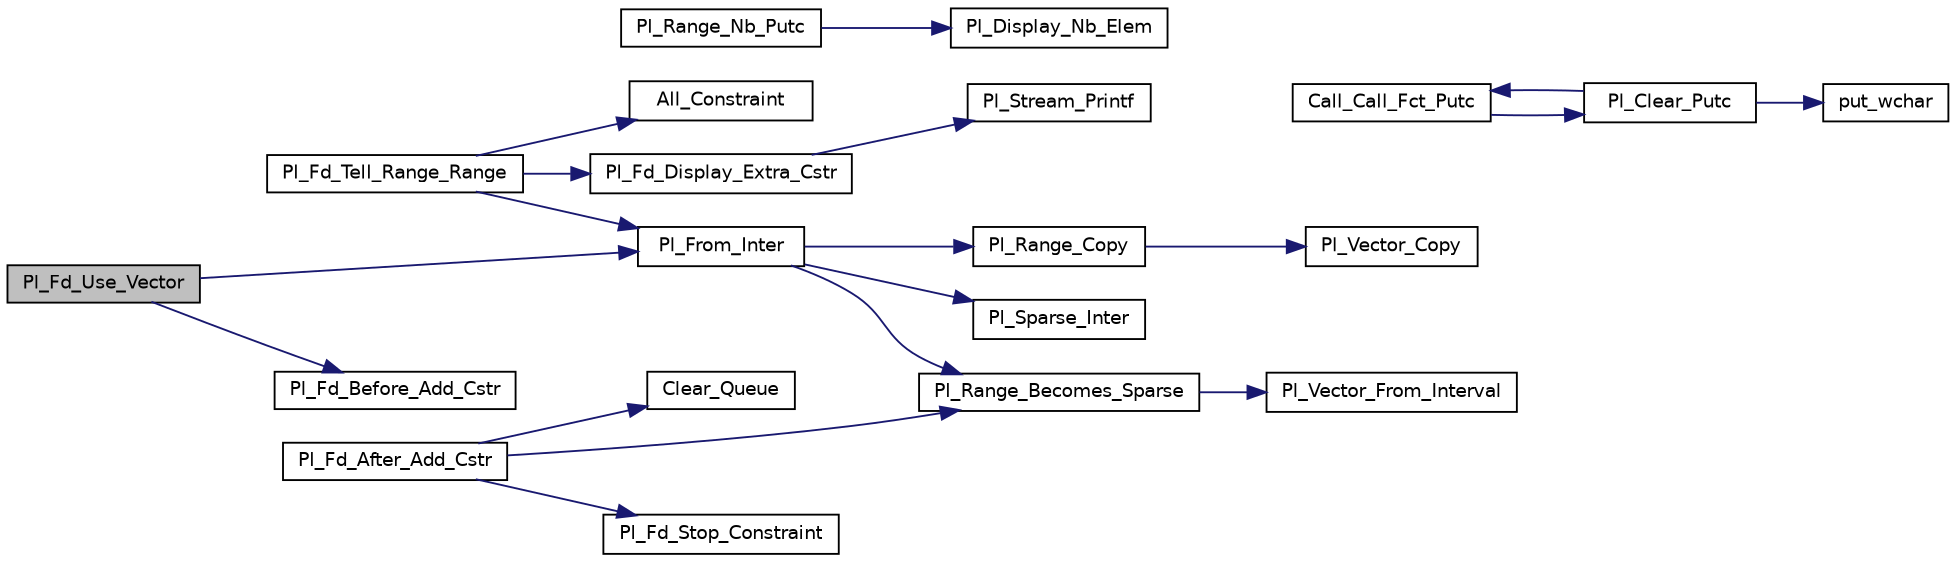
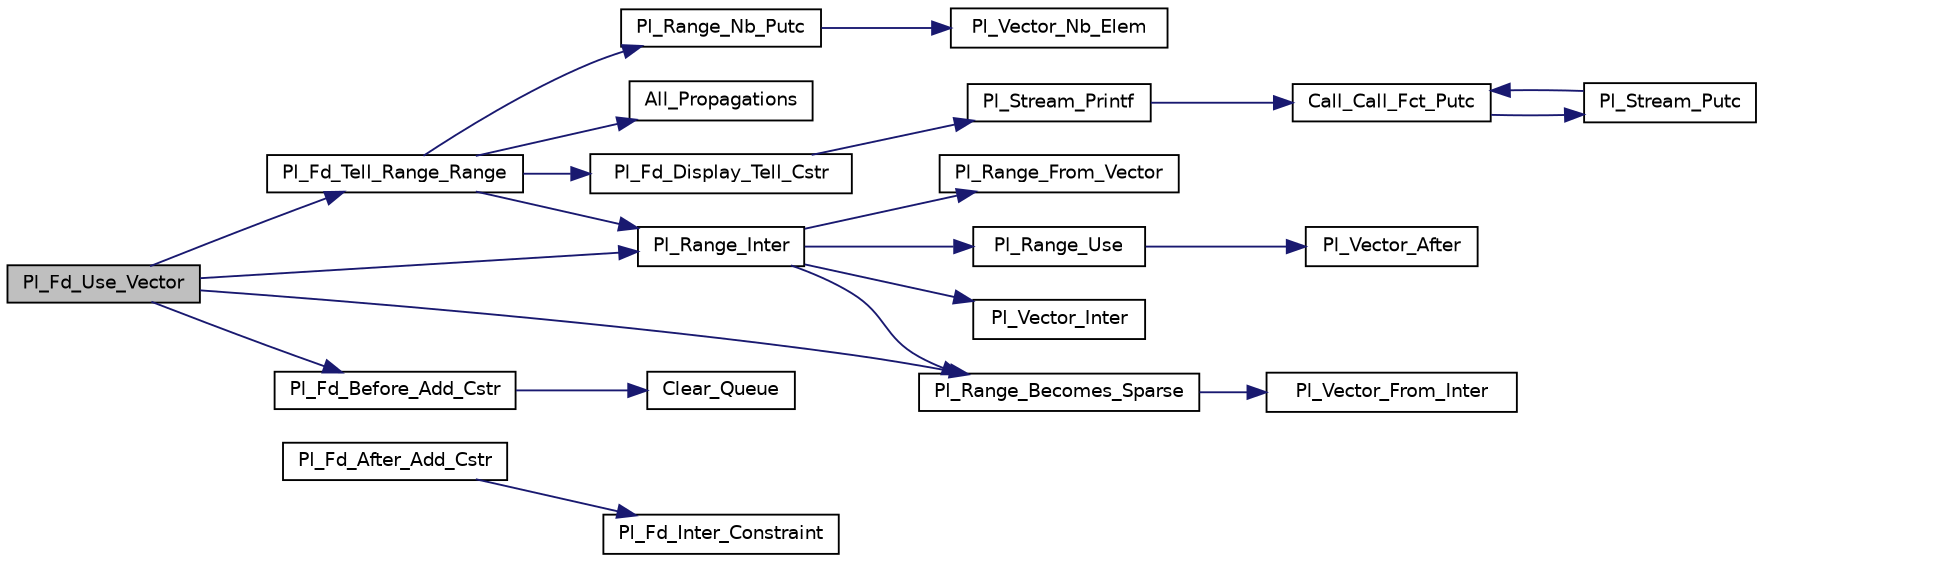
node "Pl_Display_Nb_Elem": label "Pl_Display_Nb_Elem" -> "Pl_Vector_Nb_Elem"
edge "Pl_Fd_Tell_Range_Range" -> "Pl_Range_Nb_Putc": added
node "All_Constraint": label "All_Constraint" -> "All_Propagations"
edge "Pl_Stream_Printf" -> "Call_Call_Fct_Putc": added
node "Pl_Clear_Putc": label "Pl_Clear_Putc" -> "Pl_Stream_Putc"
node "put_wchar": removed
node "Pl_Fd_Display_Extra_Cstr": label "Pl_Fd_Display_Extra_Cstr" -> "Pl_Fd_Display_Tell_Cstr"
node "Pl_Range_From_Vector": added
edge "Pl_Fd_Use_Vector" -> "Pl_Fd_Tell_Range_Range": added
node "Pl_From_Inter": label "Pl_From_Inter" -> "Pl_Range_Inter"
node "Pl_Range_Copy": label "Pl_Range_Copy" -> "Pl_Range_Use"
node "Pl_Vector_Copy": label "Pl_Vector_Copy" -> "Pl_Vector_After"
node "Pl_Sparse_Inter": label "Pl_Sparse_Inter" -> "Pl_Vector_Inter"
node "Pl_Vector_From_Interval": label "Pl_Vector_From_Interval" -> "Pl_Vector_From_Inter"
edge "Pl_Fd_After_Add_Cstr" -> "Clear_Queue": now "Pl_Fd_Before_Add_Cstr" -> "Clear_Queue"
edge "Pl_Fd_After_Add_Cstr" -> "Pl_Range_Becomes_Sparse": now "Pl_Fd_Use_Vector" -> "Pl_Range_Becomes_Sparse"
node "Pl_Fd_Stop_Constraint": label "Pl_Fd_Stop_Constraint" -> "Pl_Fd_Inter_Constraint"
